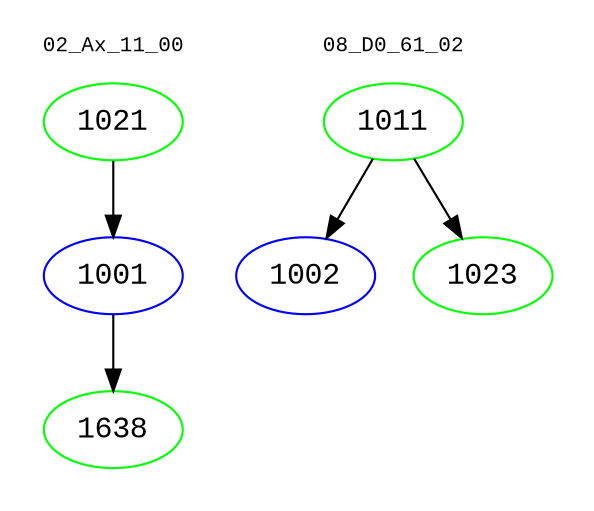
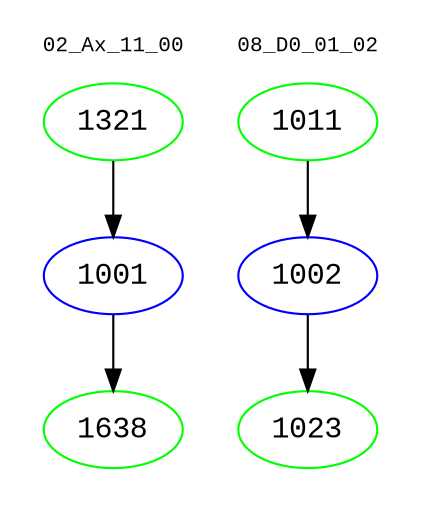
cluster "08_D0_61_02": label "08_D0_61_02" -> "08_D0_01_02"
node "1021": label "1021" -> "1321"
edge "1011" -> "1023": now "1002" -> "1023"
